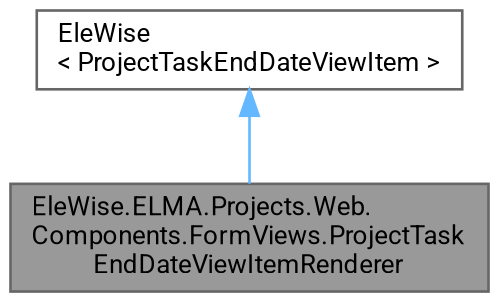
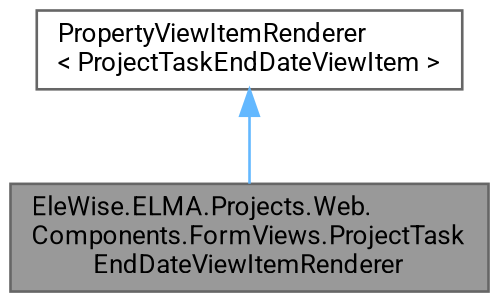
node "EleWise < ProjectTaskEndDateViewItem >": label "EleWise < ProjectTaskEndDateViewItem >" -> "PropertyViewItemRenderer < ProjectTaskEndDateViewItem >"
